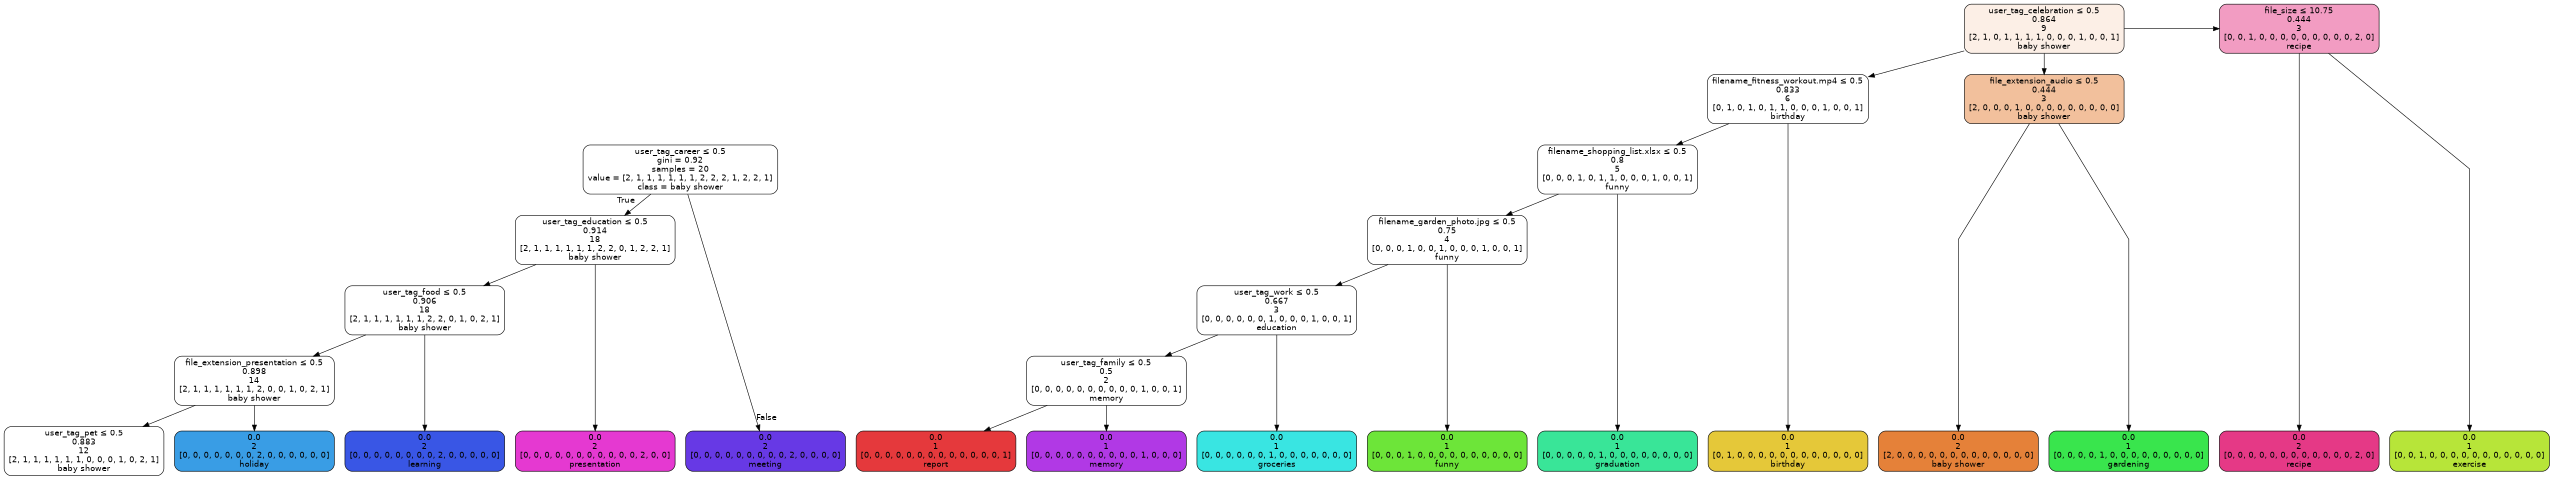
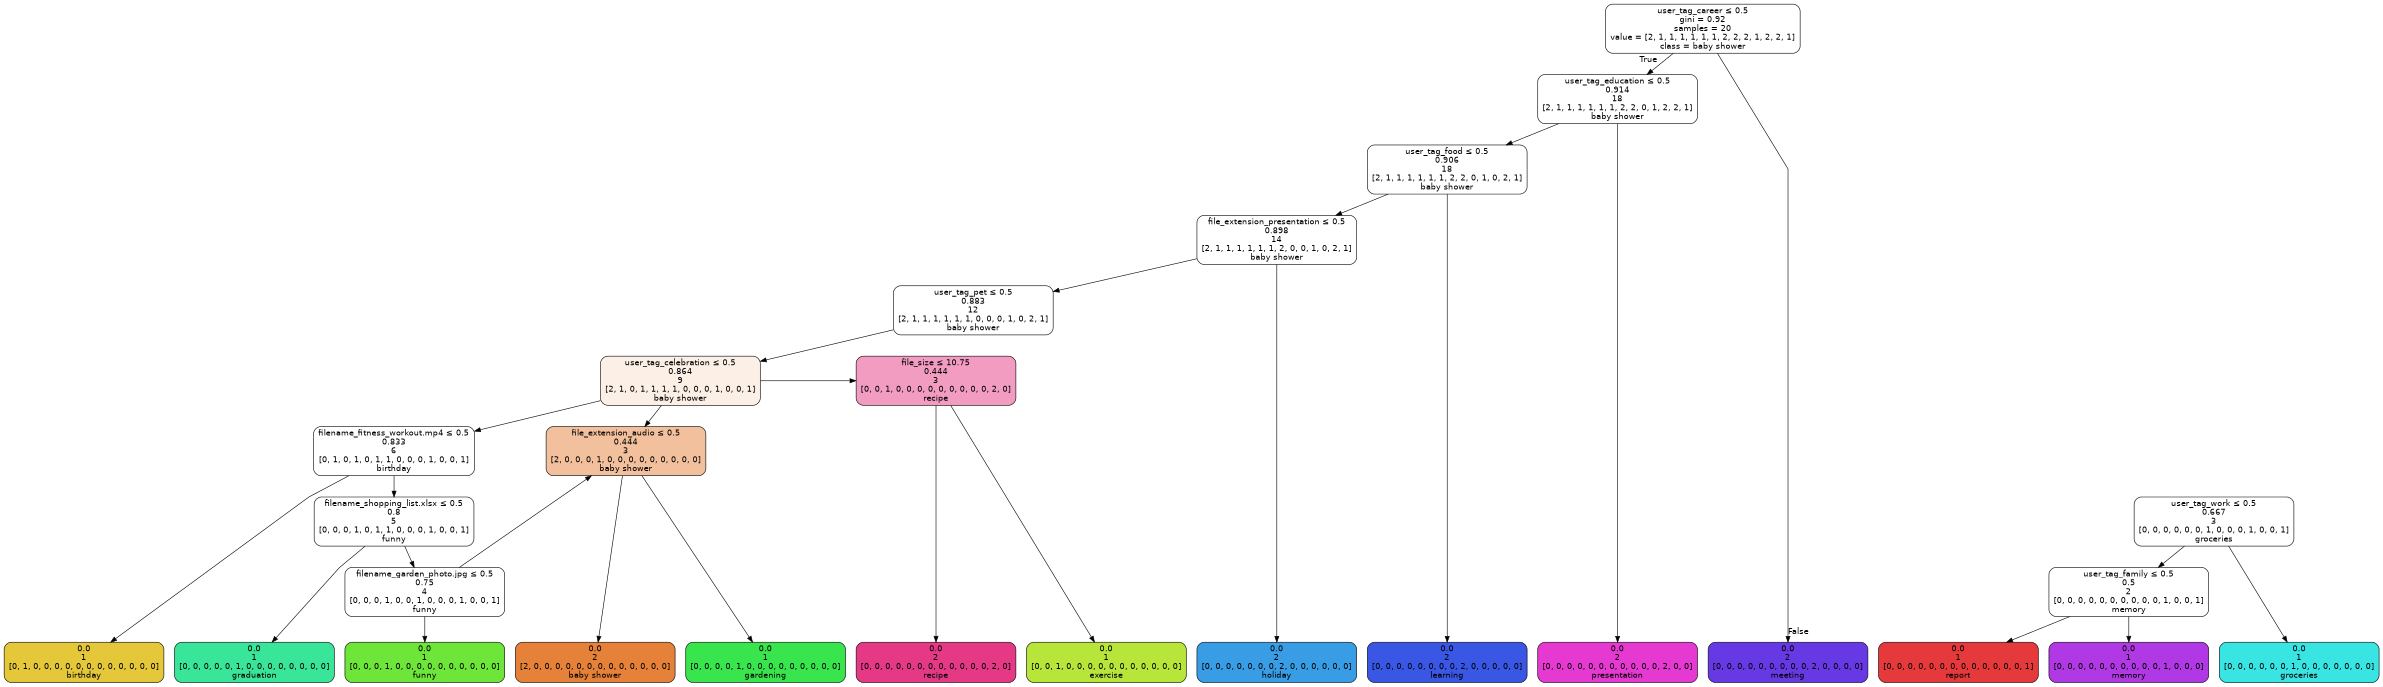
edge "filename_garden_photo.jpg ≤ 0.5" -> "user_tag_work ≤ 0.5": now "filename_garden_photo.jpg ≤ 0.5" -> "file_extension_audio ≤ 0.5"
node "user_tag_work ≤ 0.5": text "education" -> "groceries"
edge "user_tag_pet ≤ 0.5" -> "user_tag_celebration ≤ 0.5": added
